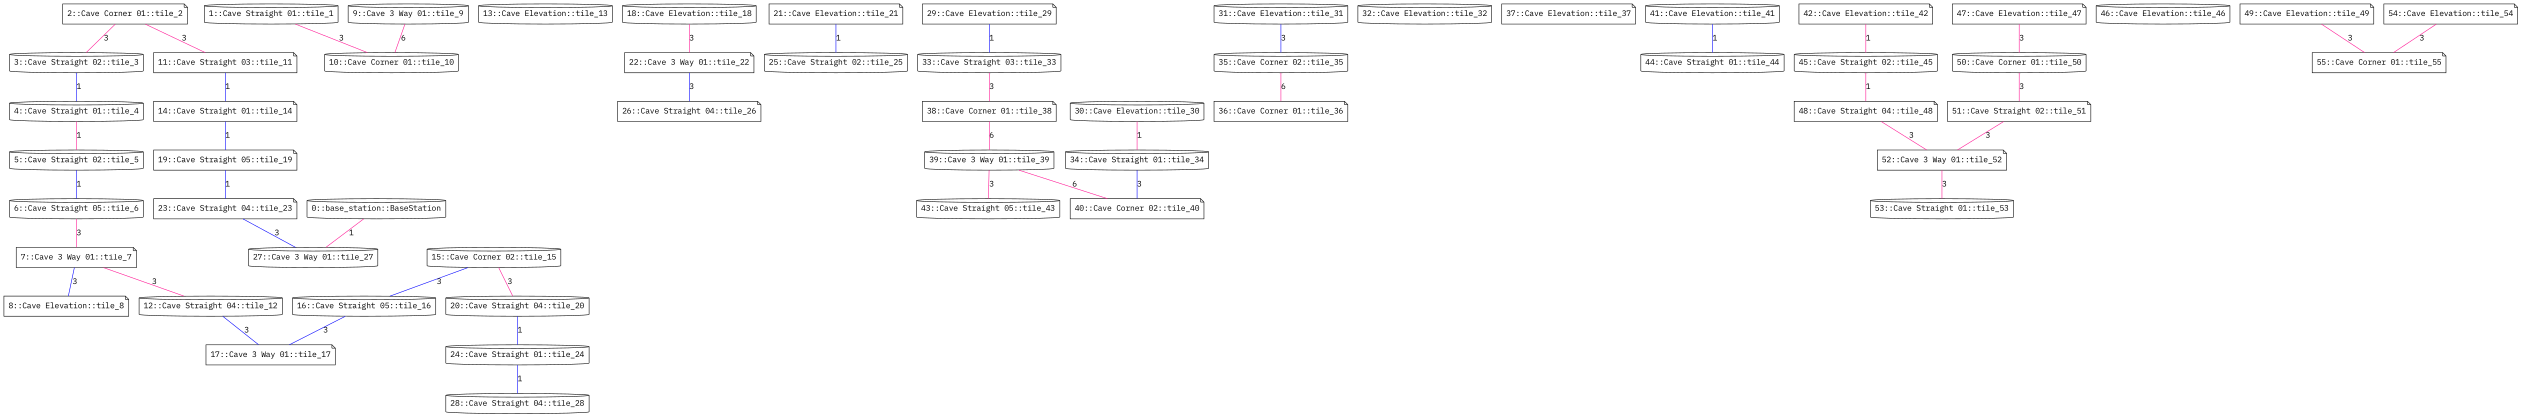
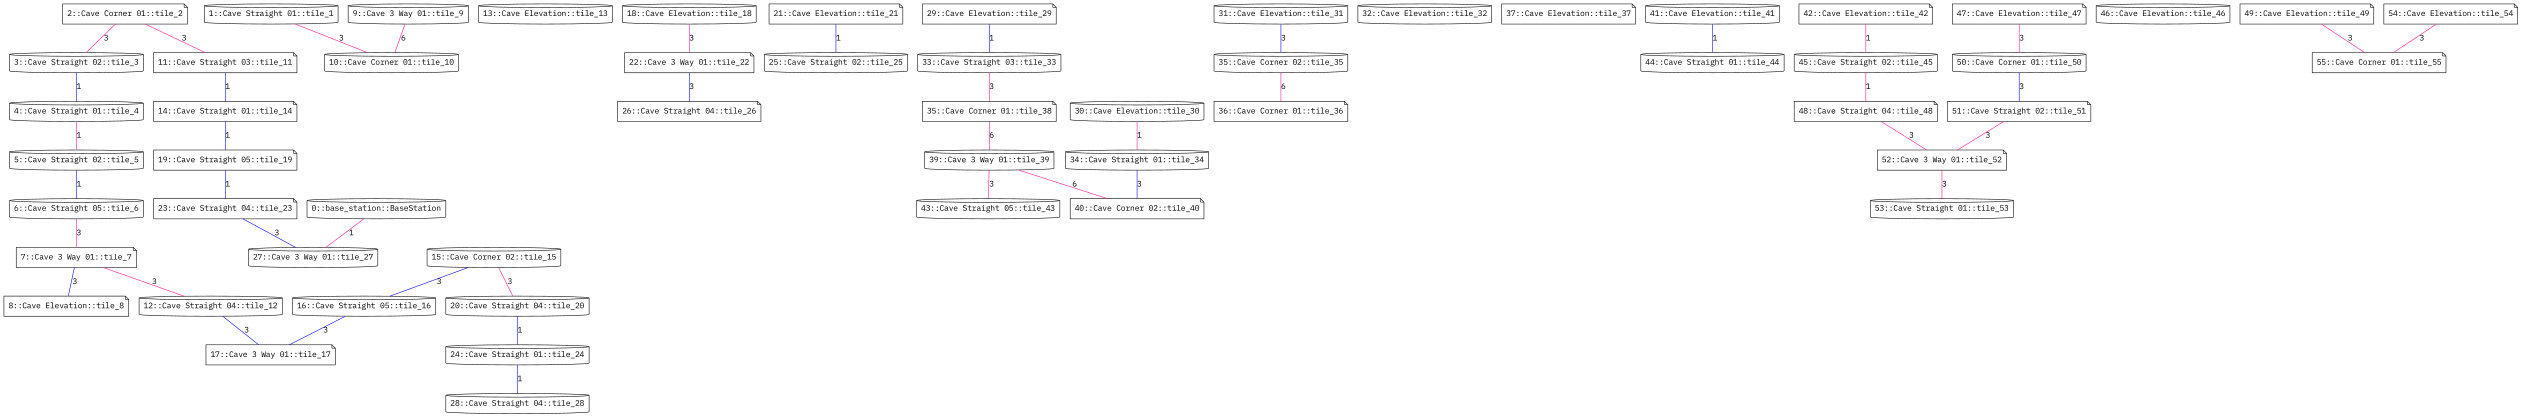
edge "50::Cave Corner 01::tile_50" -- "51::Cave Straight 02::tile_51": color deeppink -> blue
node "38::Cave Corner 01::tile_38": label "38::Cave Corner 01::tile_38" -> "35::Cave Corner 01::tile_38"
